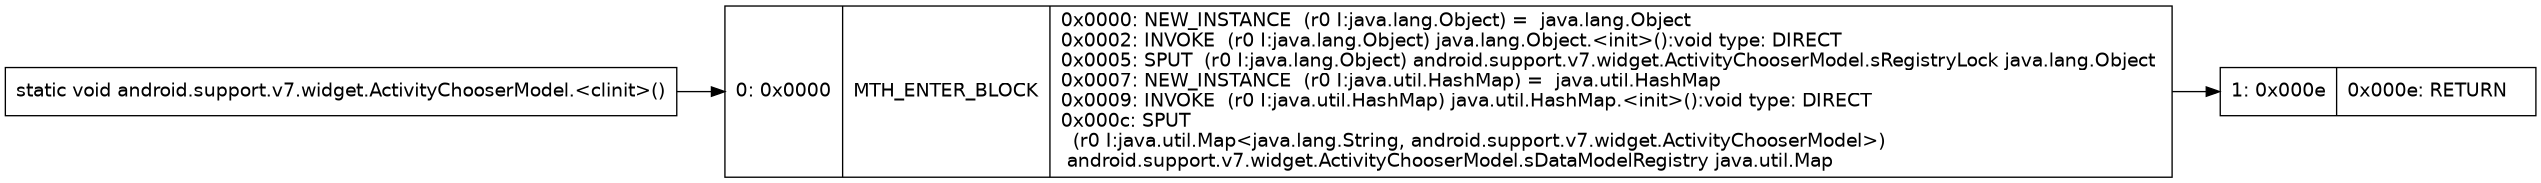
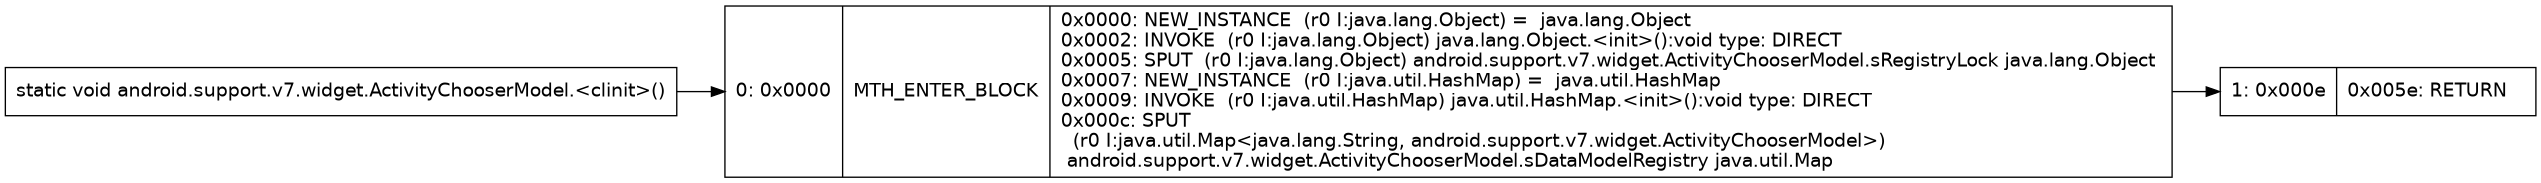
node "1: 0x000e": text "0x000e: RETURN" -> "0x005e: RETURN"
